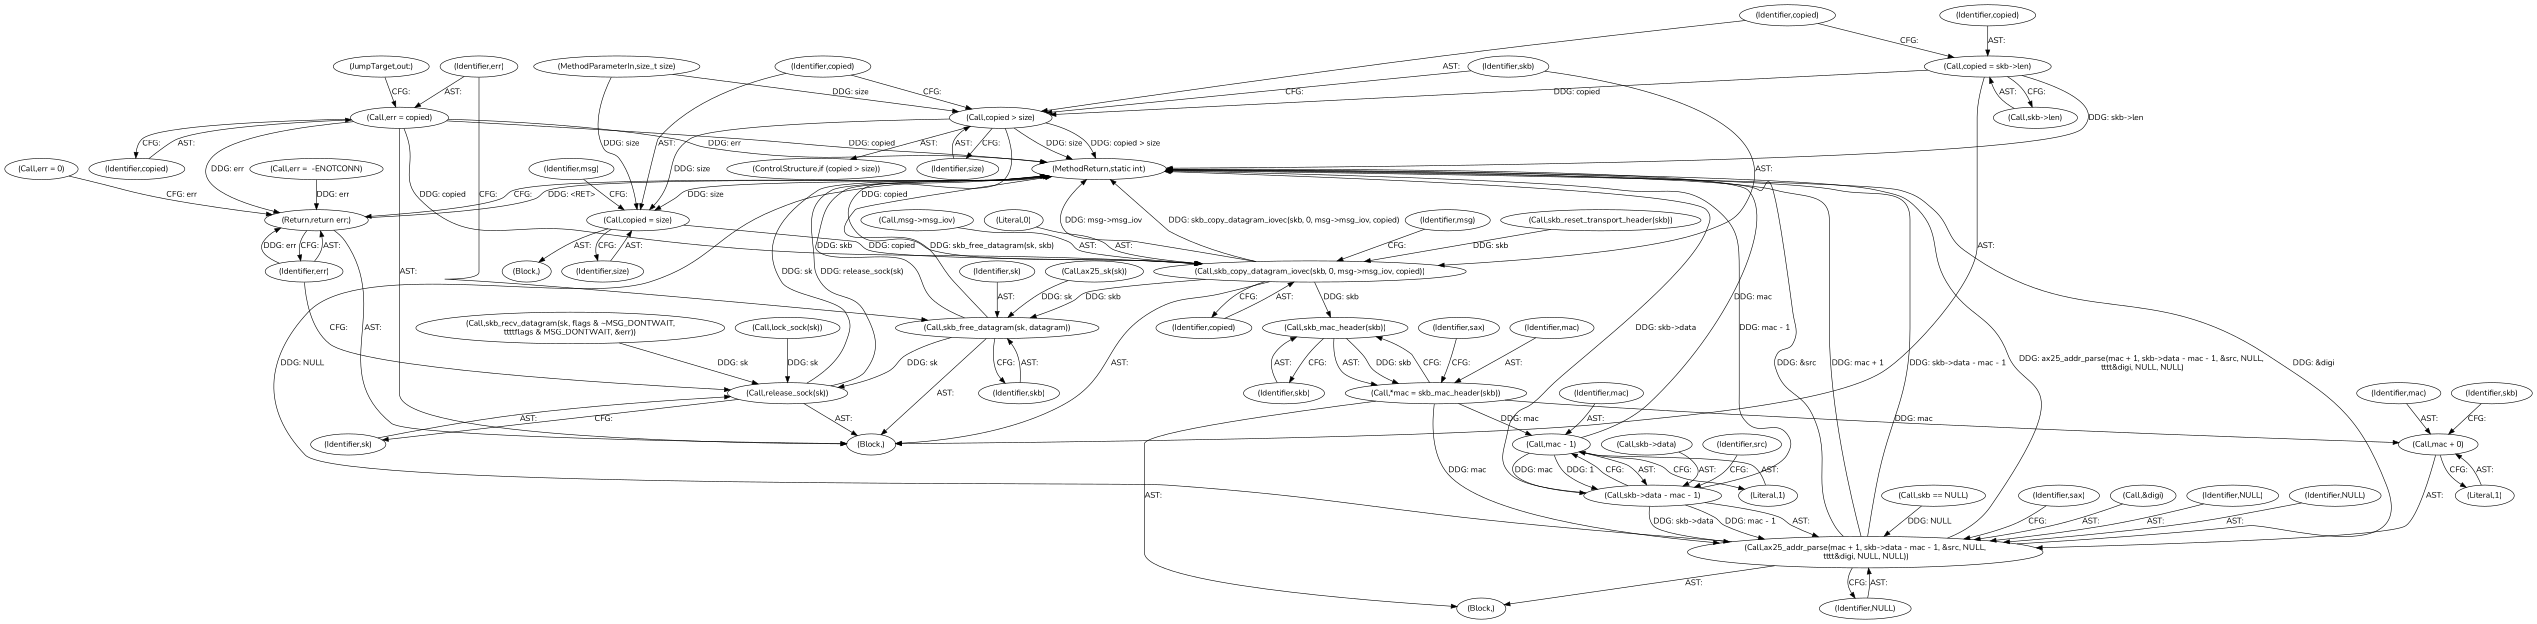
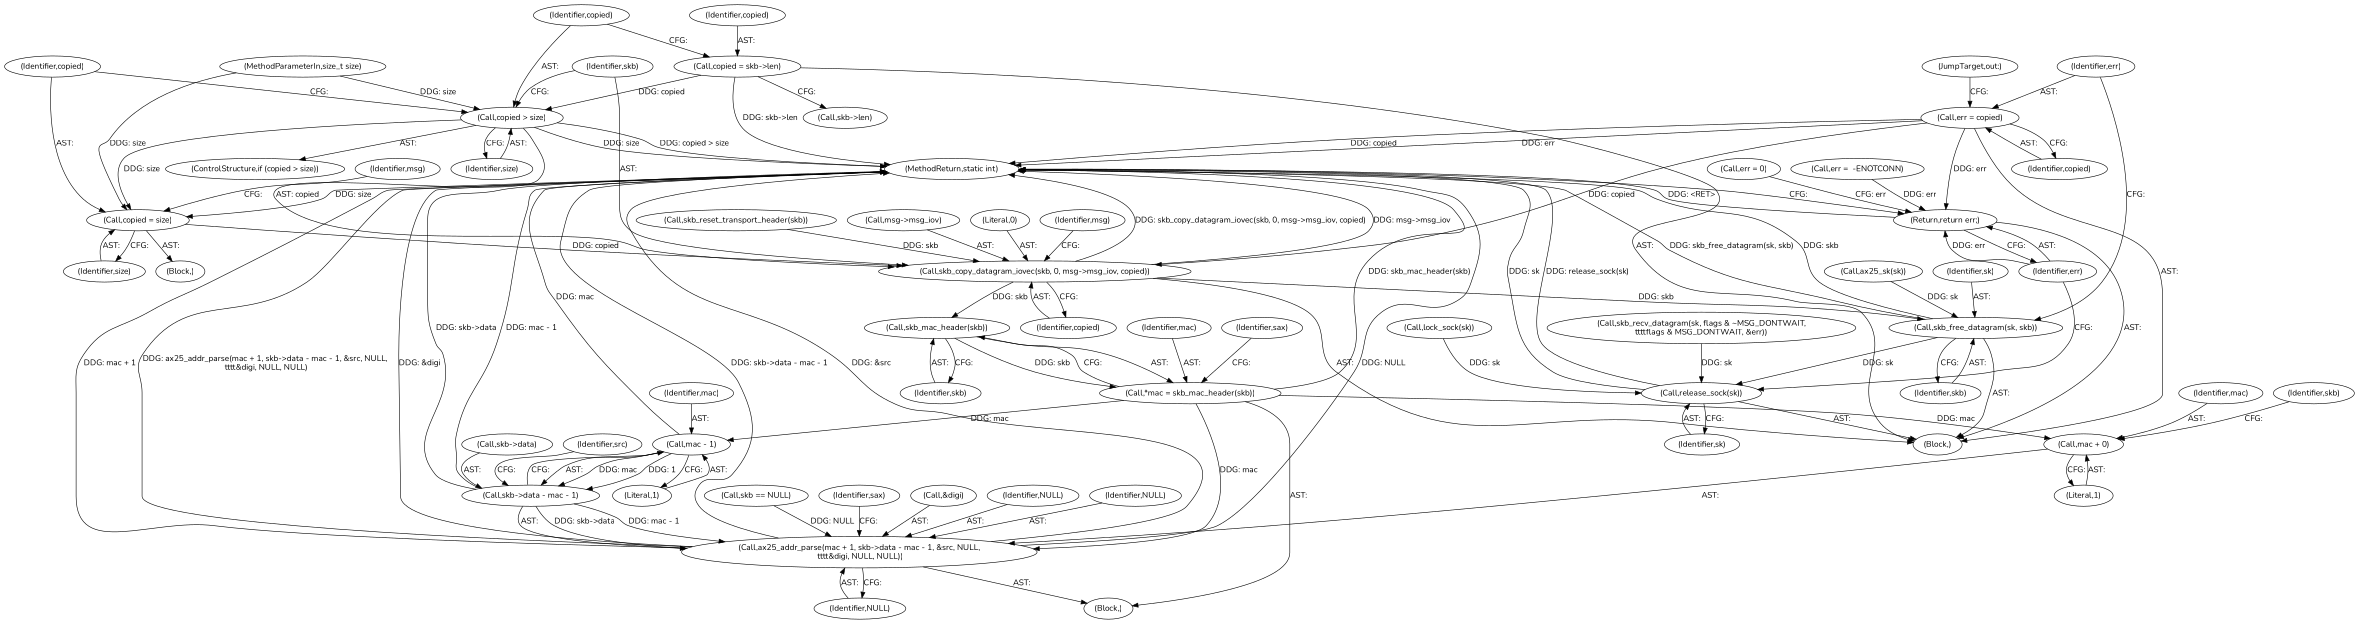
edge "(Call,skb->len)" -> "(Call,copied = skb->len)": removed, label "AST:"
edge "(Call,*mac = skb_mac_header(skb))" -> "(MethodReturn,static int)": added, label "DDG: skb_mac_header(skb)"
edge "(Call,copied > size)" -> "(Call,skb_copy_datagram_iovec(skb, 0, msg->msg_iov, copied))": label "DDG: copied" -> "AST: copied"
node "(Call,skb_free_datagram(sk, datagram))": label "(Call,skb_free_datagram(sk, datagram))" -> "(Call,skb_free_datagram(sk, skb))"
